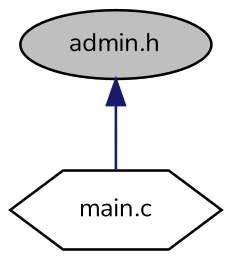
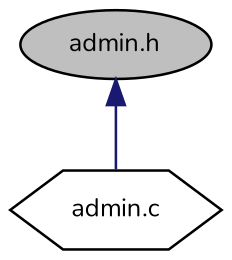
node "main.c": label "main.c" -> "admin.c"
